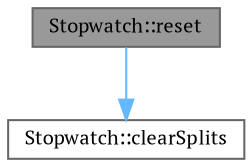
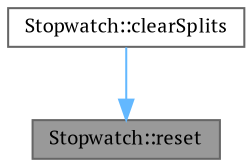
edge "Stopwatch::reset" -> "Stopwatch::clearSplits": reversed
